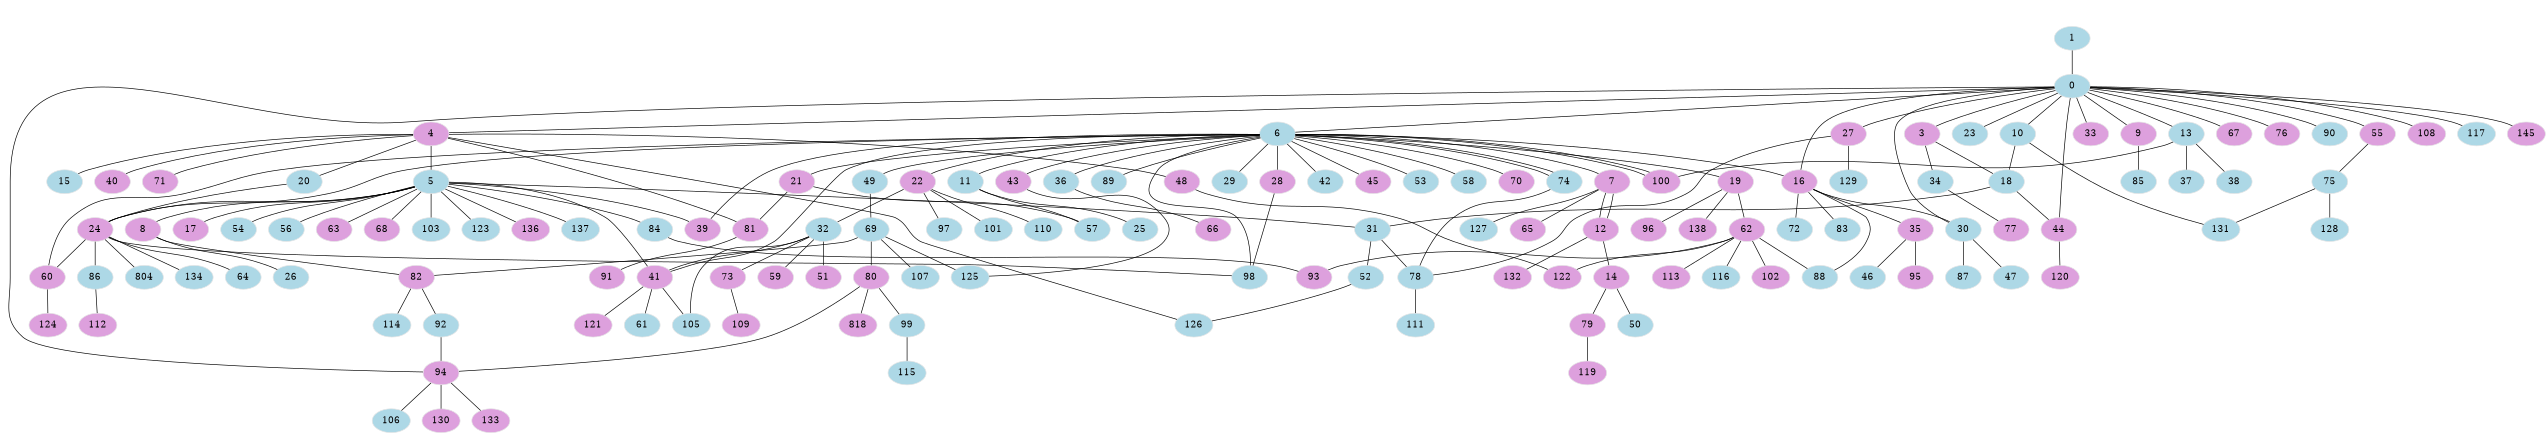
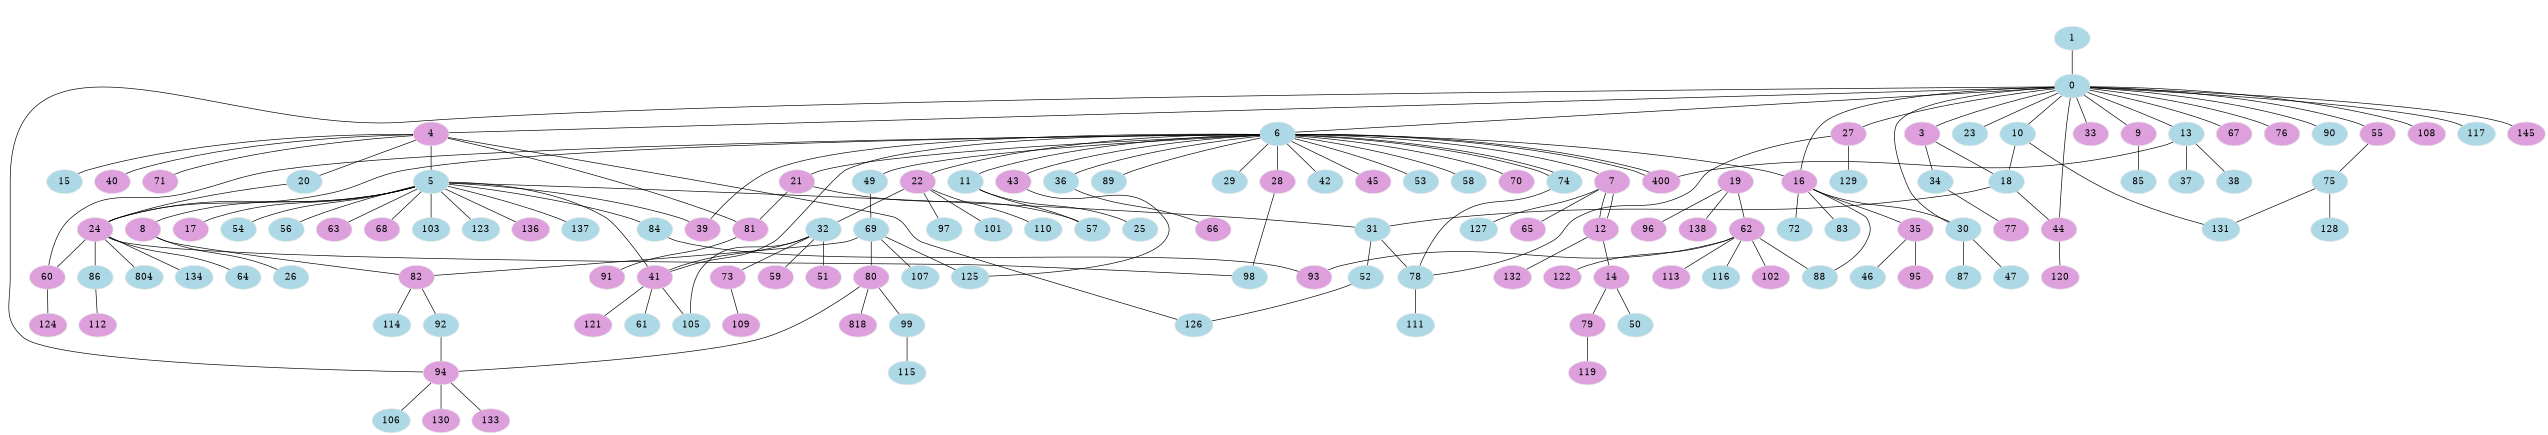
edge "6" -- "19": removed
node "48": removed
node "100": label "100" -> "400"
edge "6" -- "98": removed
